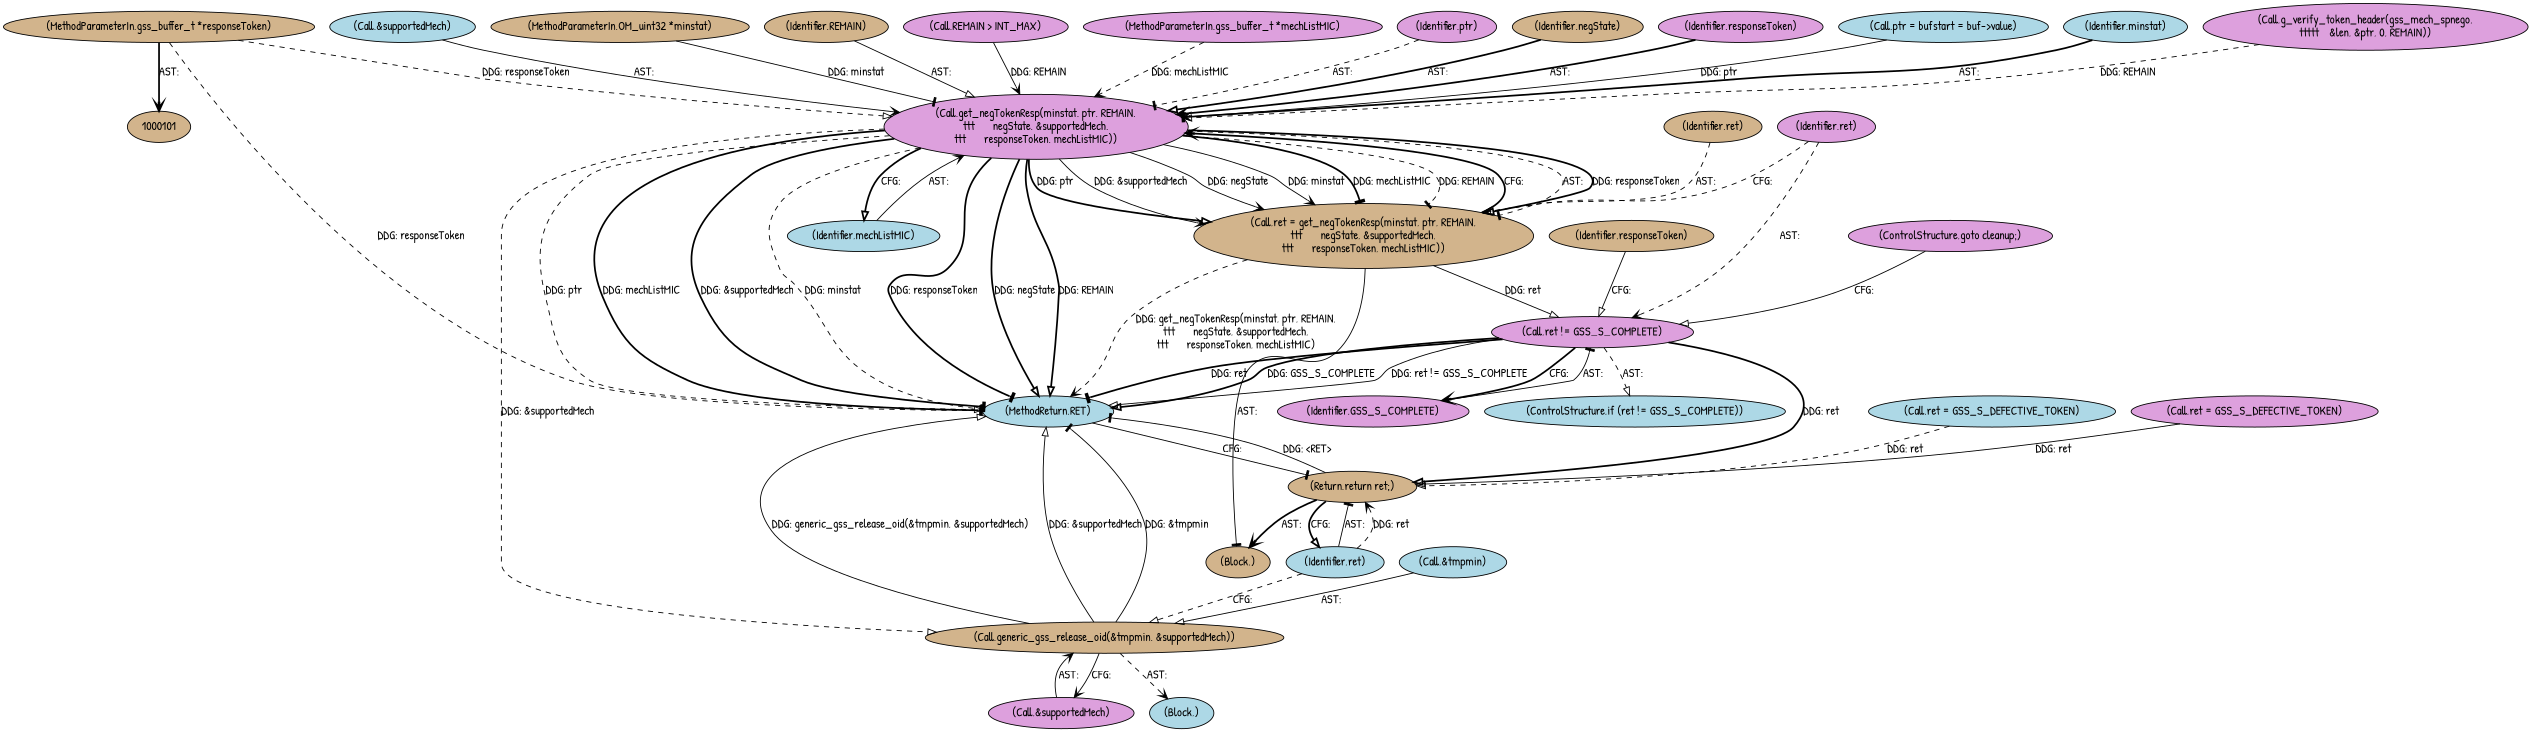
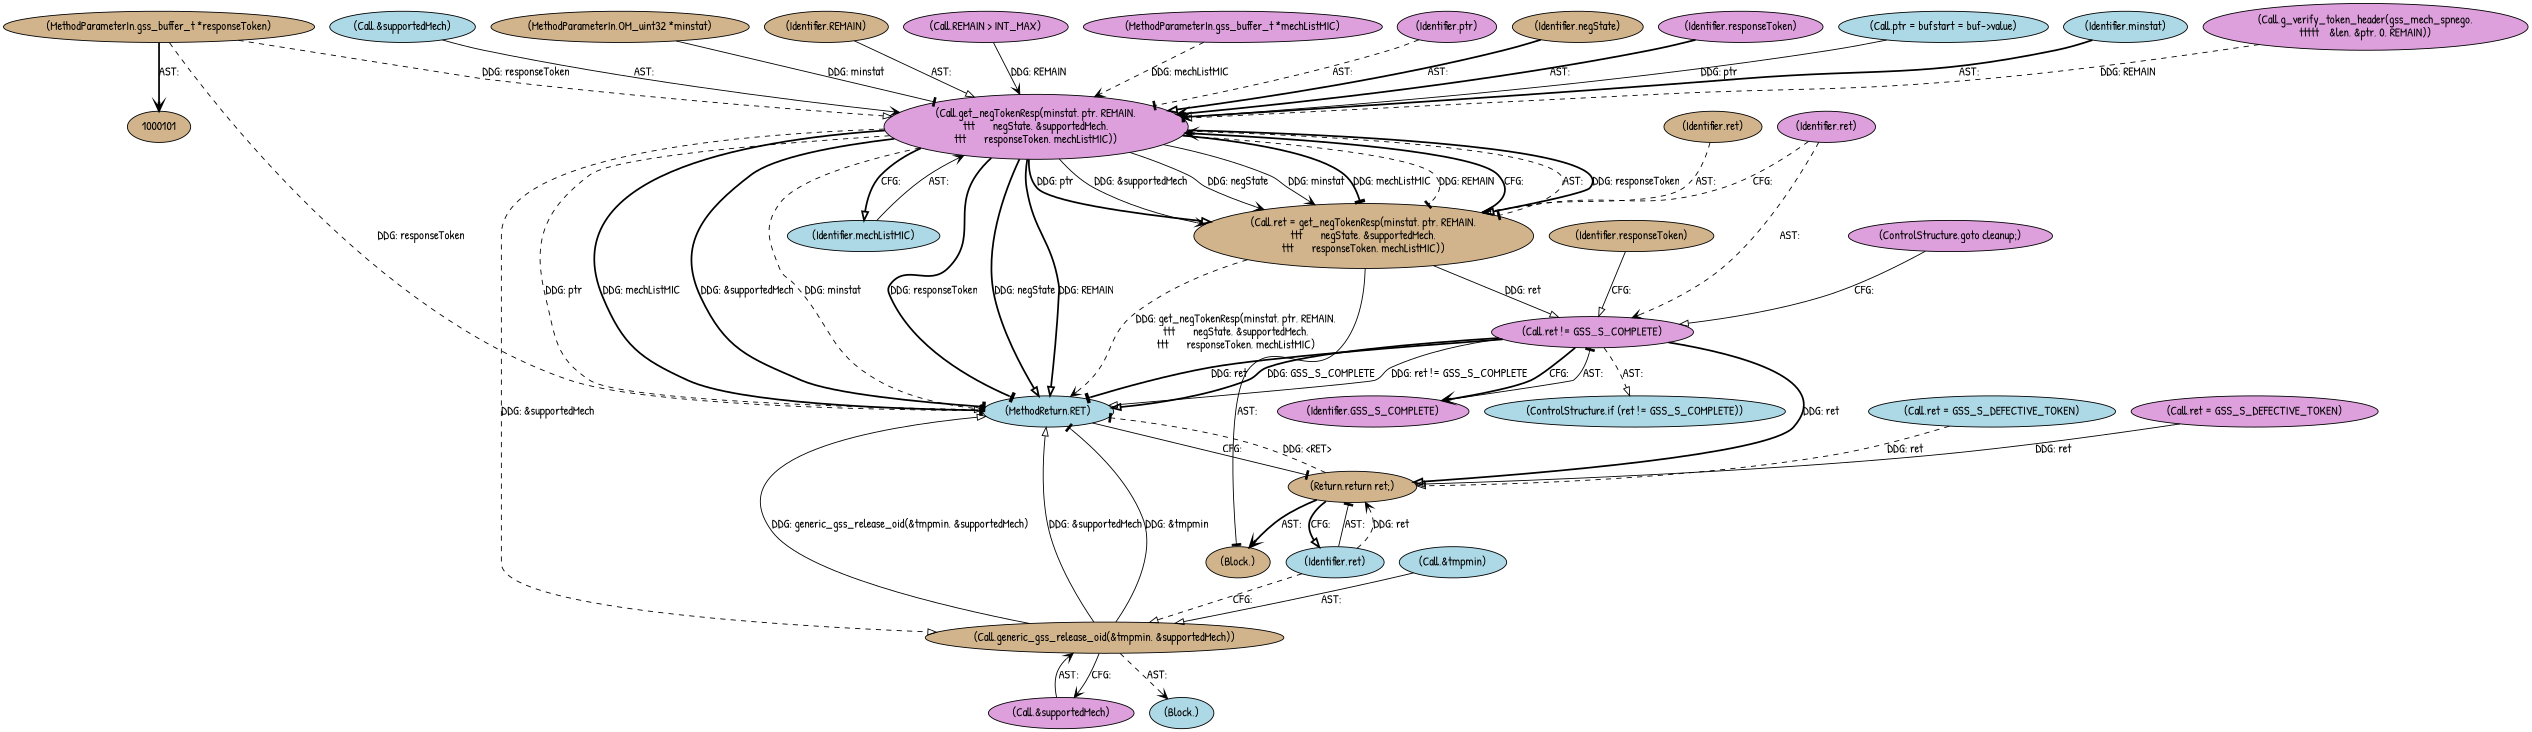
edge "(Return,return ret;)" -> "(MethodReturn,RET)": style solid -> dashed
